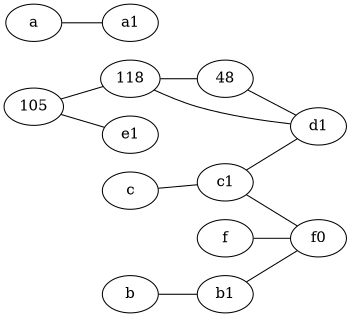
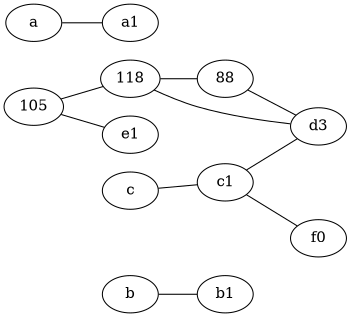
node "48": label "48" -> "88"
node "d1": label "d1" -> "d3"
node "f": removed
edge "f0" -- "b1": removed
